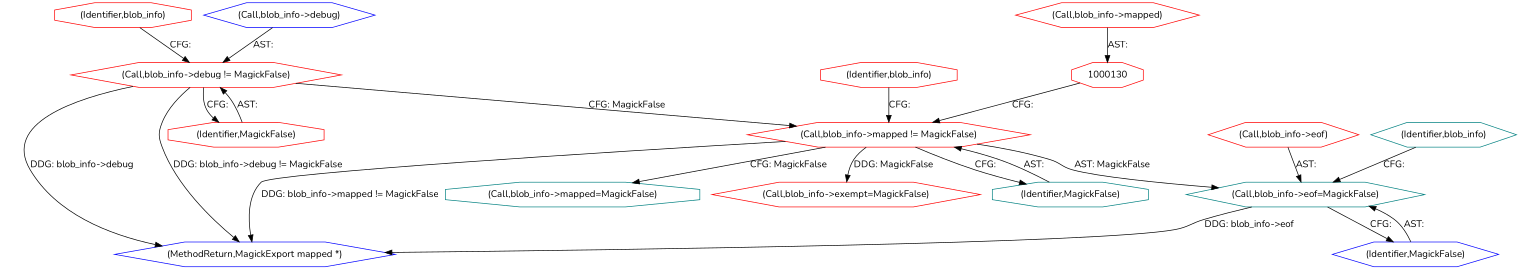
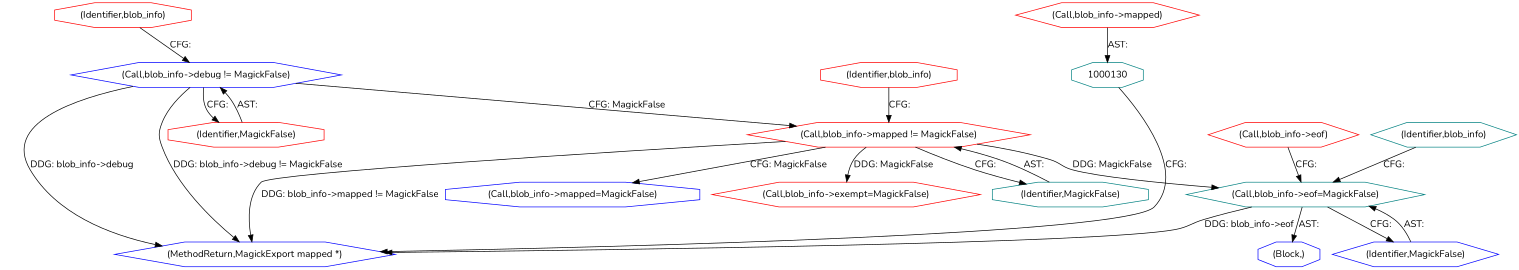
node "(Call,blob_info->debug)": removed
node "(Call,blob_info->debug != MagickFalse)": color red -> blue
node "1000130": color red -> teal
edge "1000130" -> "(Call,blob_info->mapped != MagickFalse)": now "1000130" -> "(MethodReturn,MagickExport mapped *)"
edge "(Call,blob_info->mapped != MagickFalse)" -> "(Call,blob_info->eof=MagickFalse)": label "AST: MagickFalse" -> "DDG: MagickFalse"
edge "(Call,blob_info->eof)" -> "(Call,blob_info->eof=MagickFalse)": label "AST: " -> "CFG: "
node "(Call,blob_info->mapped=MagickFalse)": color teal -> blue
node "(Block,)": added
